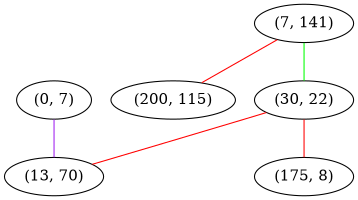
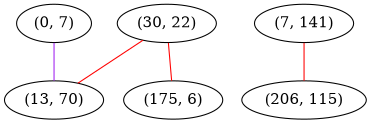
edge "(7, 141)" -- "(30, 22)": removed
node "(200, 115)": label "(200, 115)" -> "(206, 115)"
node "(175, 8)": label "(175, 8)" -> "(175, 6)"
